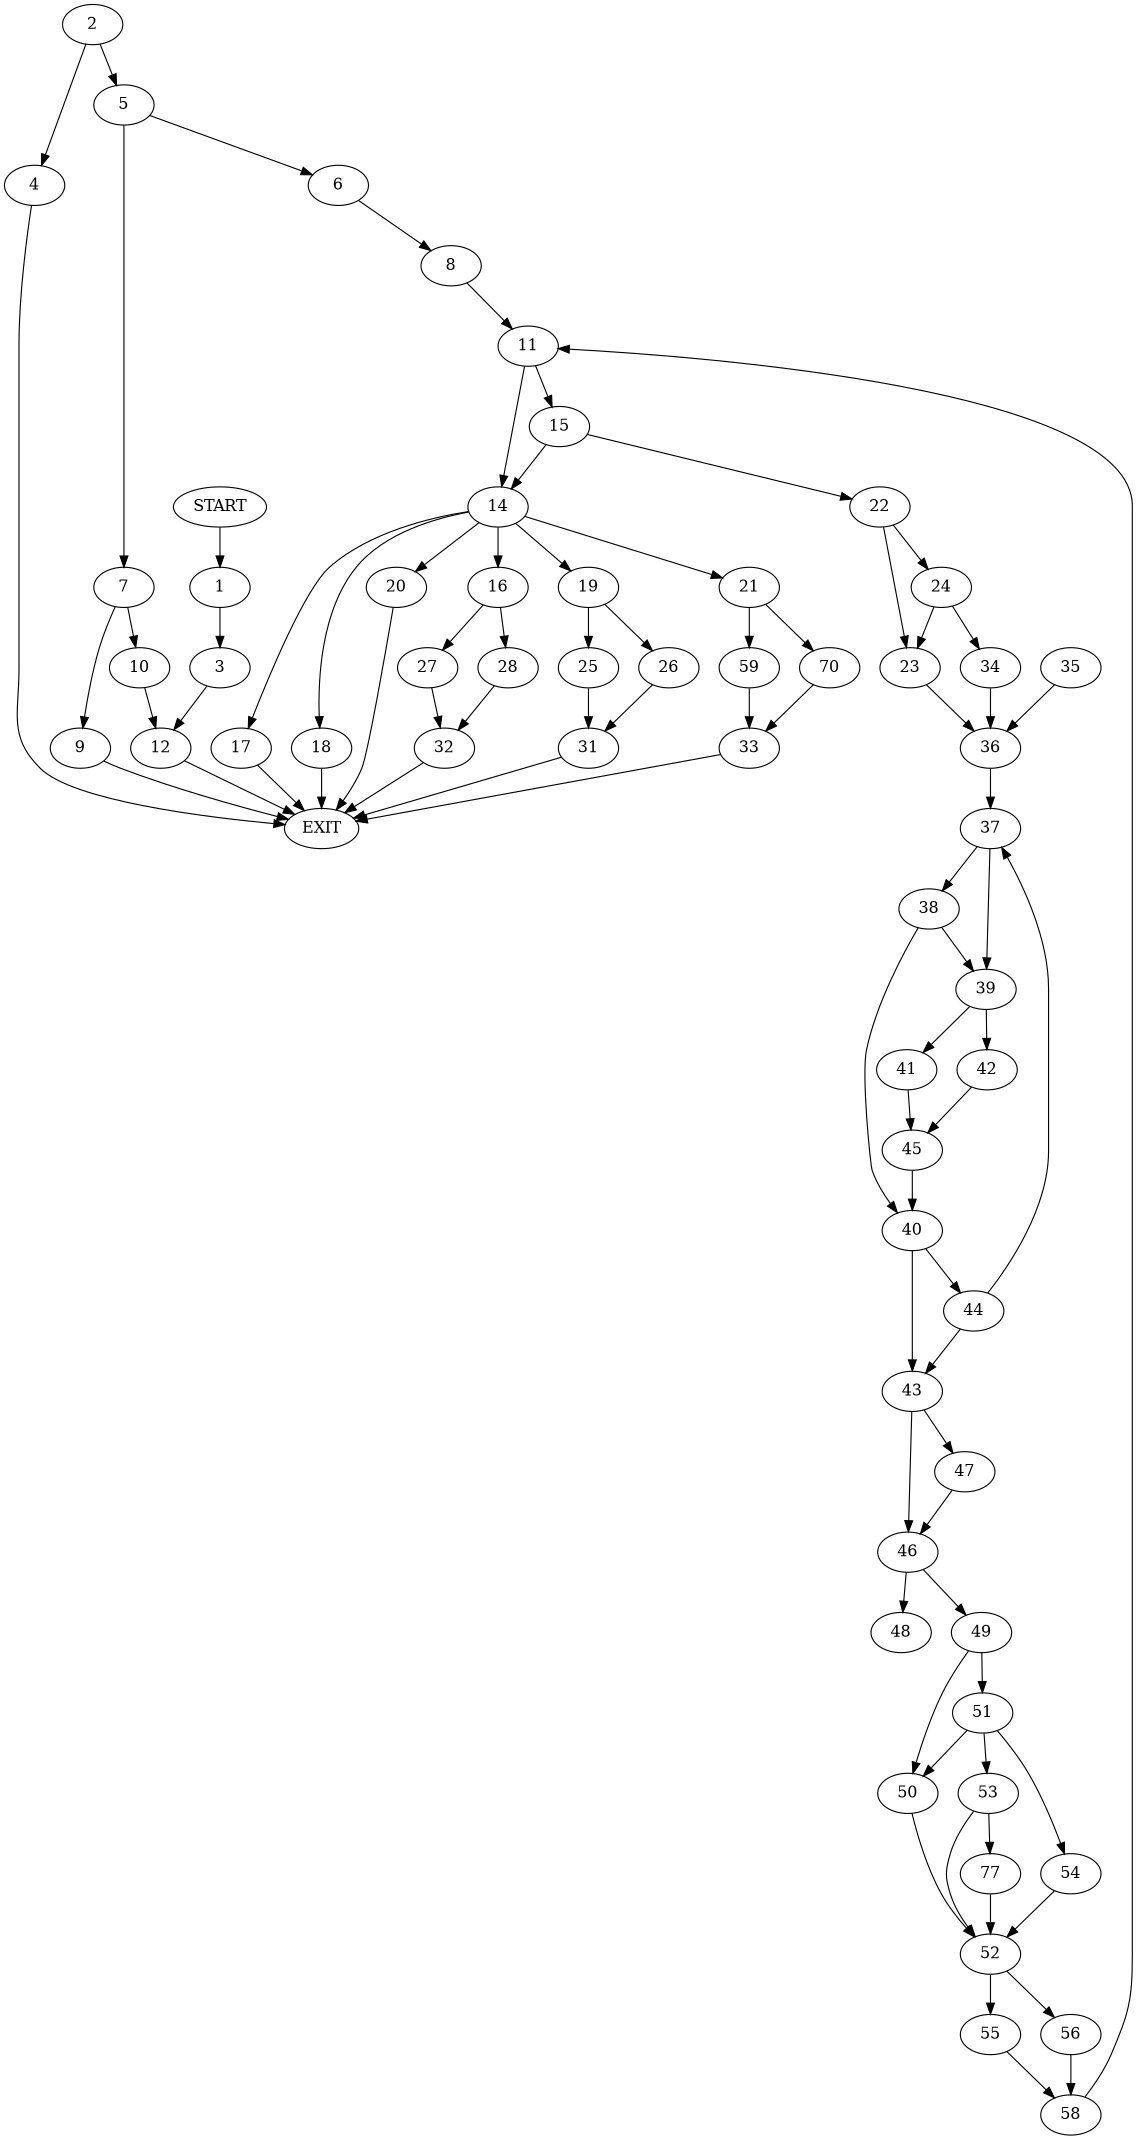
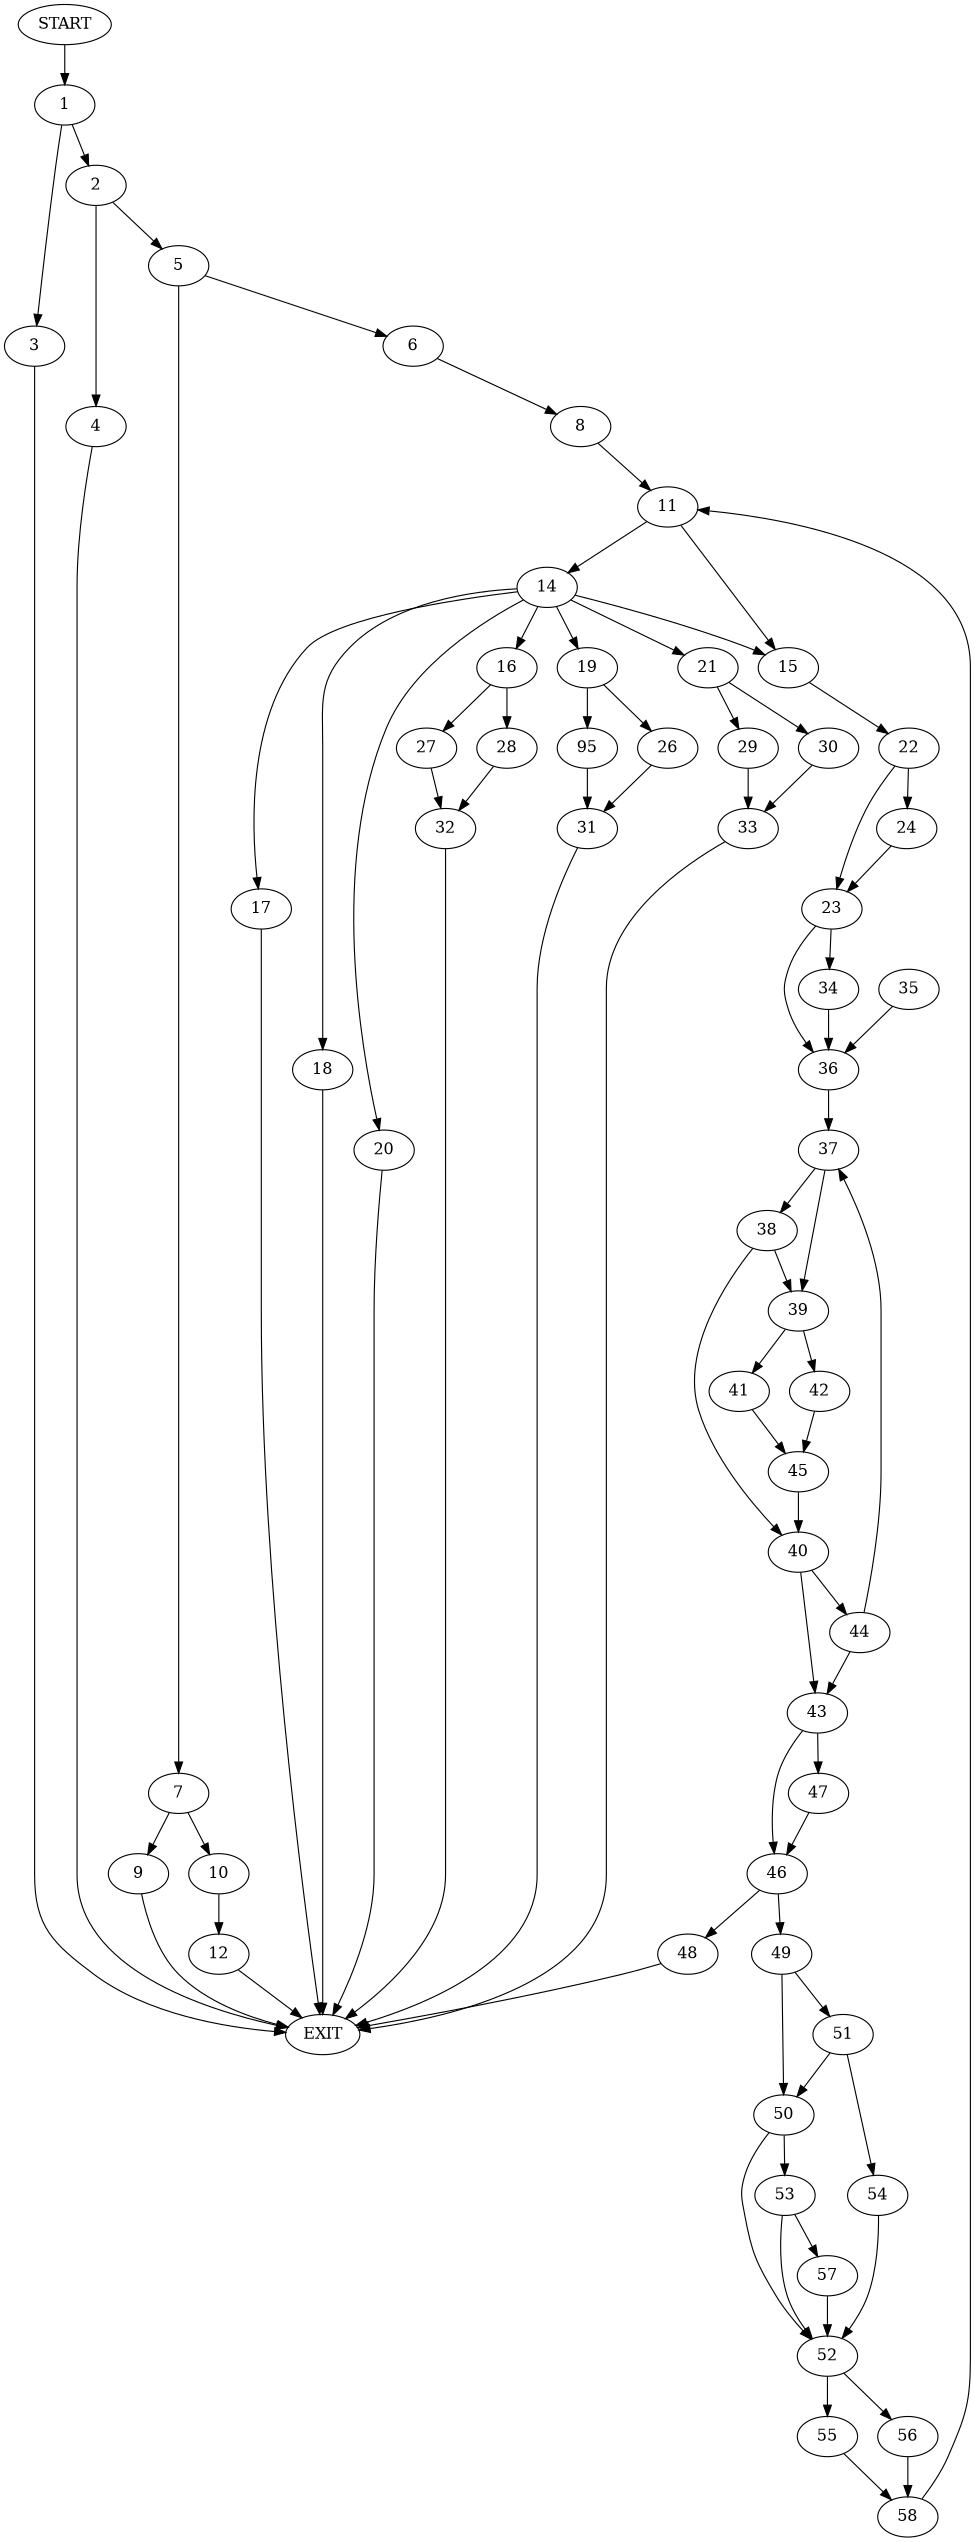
edge "1" -> "2": added
edge "15" -> "14": reversed
edge "24" -> "34": now "23" -> "34"
node "25": label "25" -> "95"
node "59": label "59" -> "29"
node "70": label "70" -> "30"
edge "3" -> "12": now "3" -> "EXIT"
edge "51" -> "53": now "50" -> "53"
node "77": label "77" -> "57"
edge "48" -> "EXIT": added
